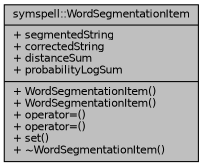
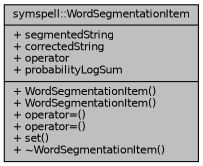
node "symspell::WordSegmentationItem": text "+ distanceSum" -> "+ operator"
